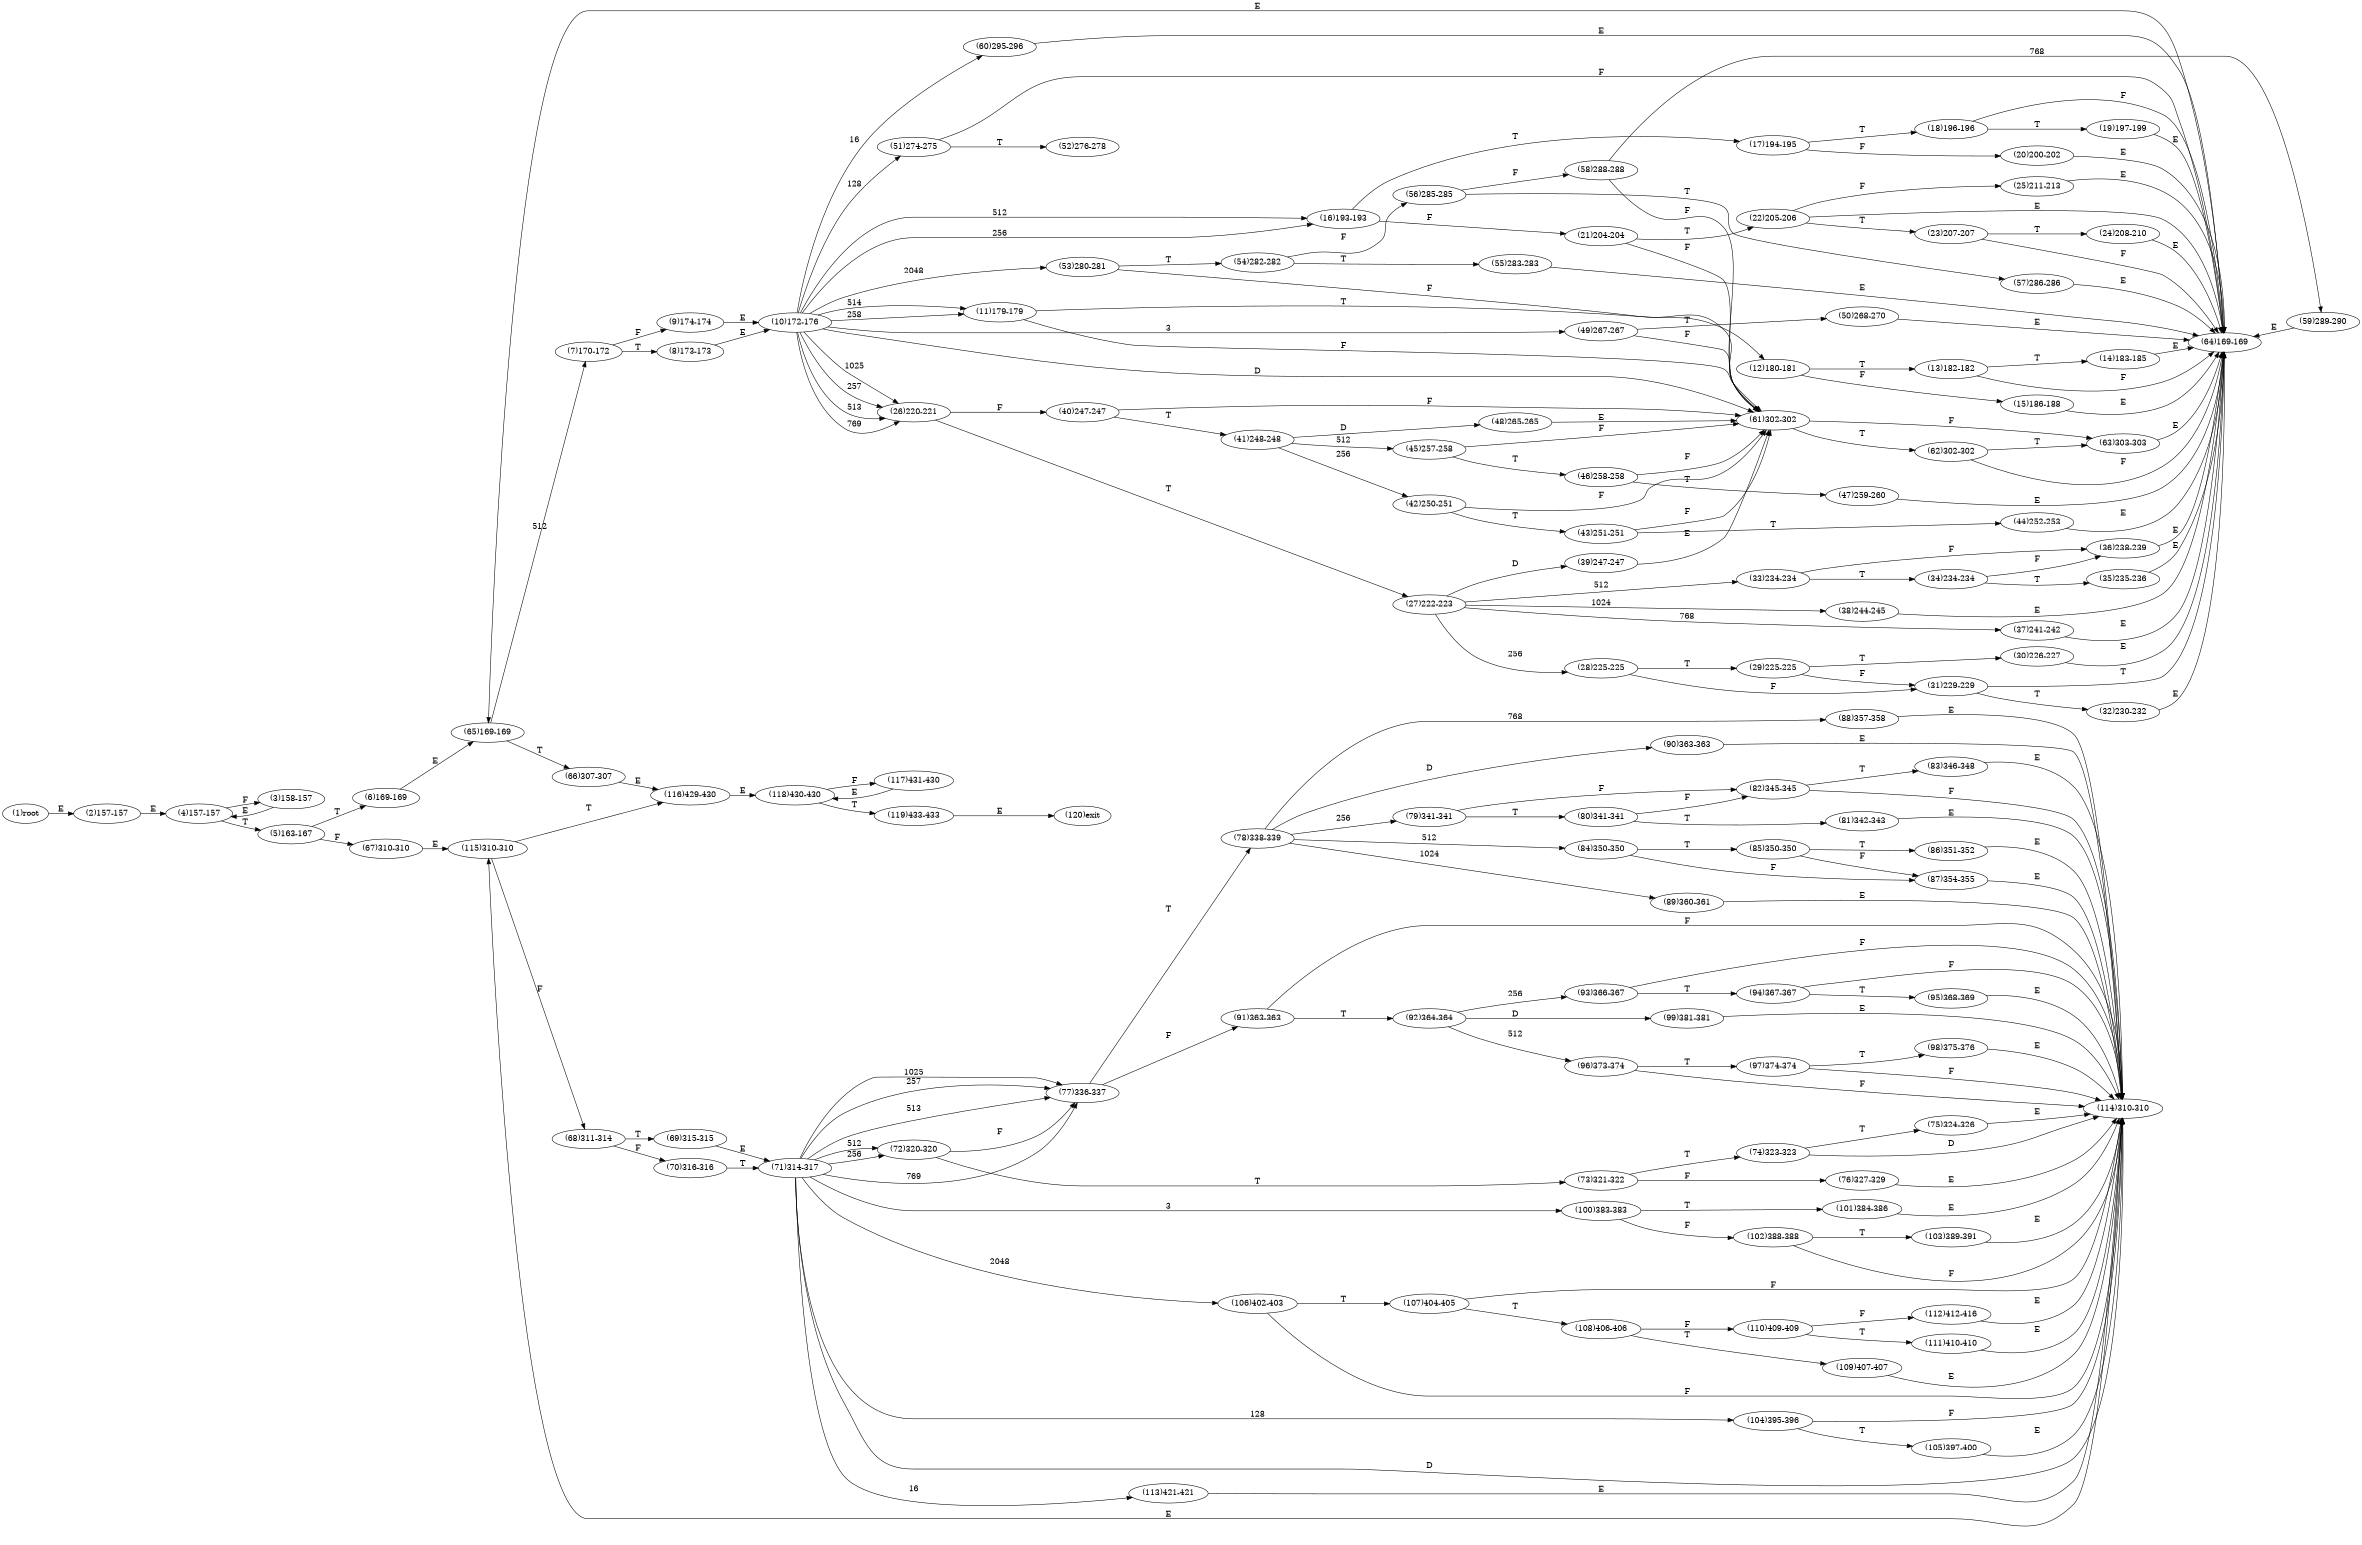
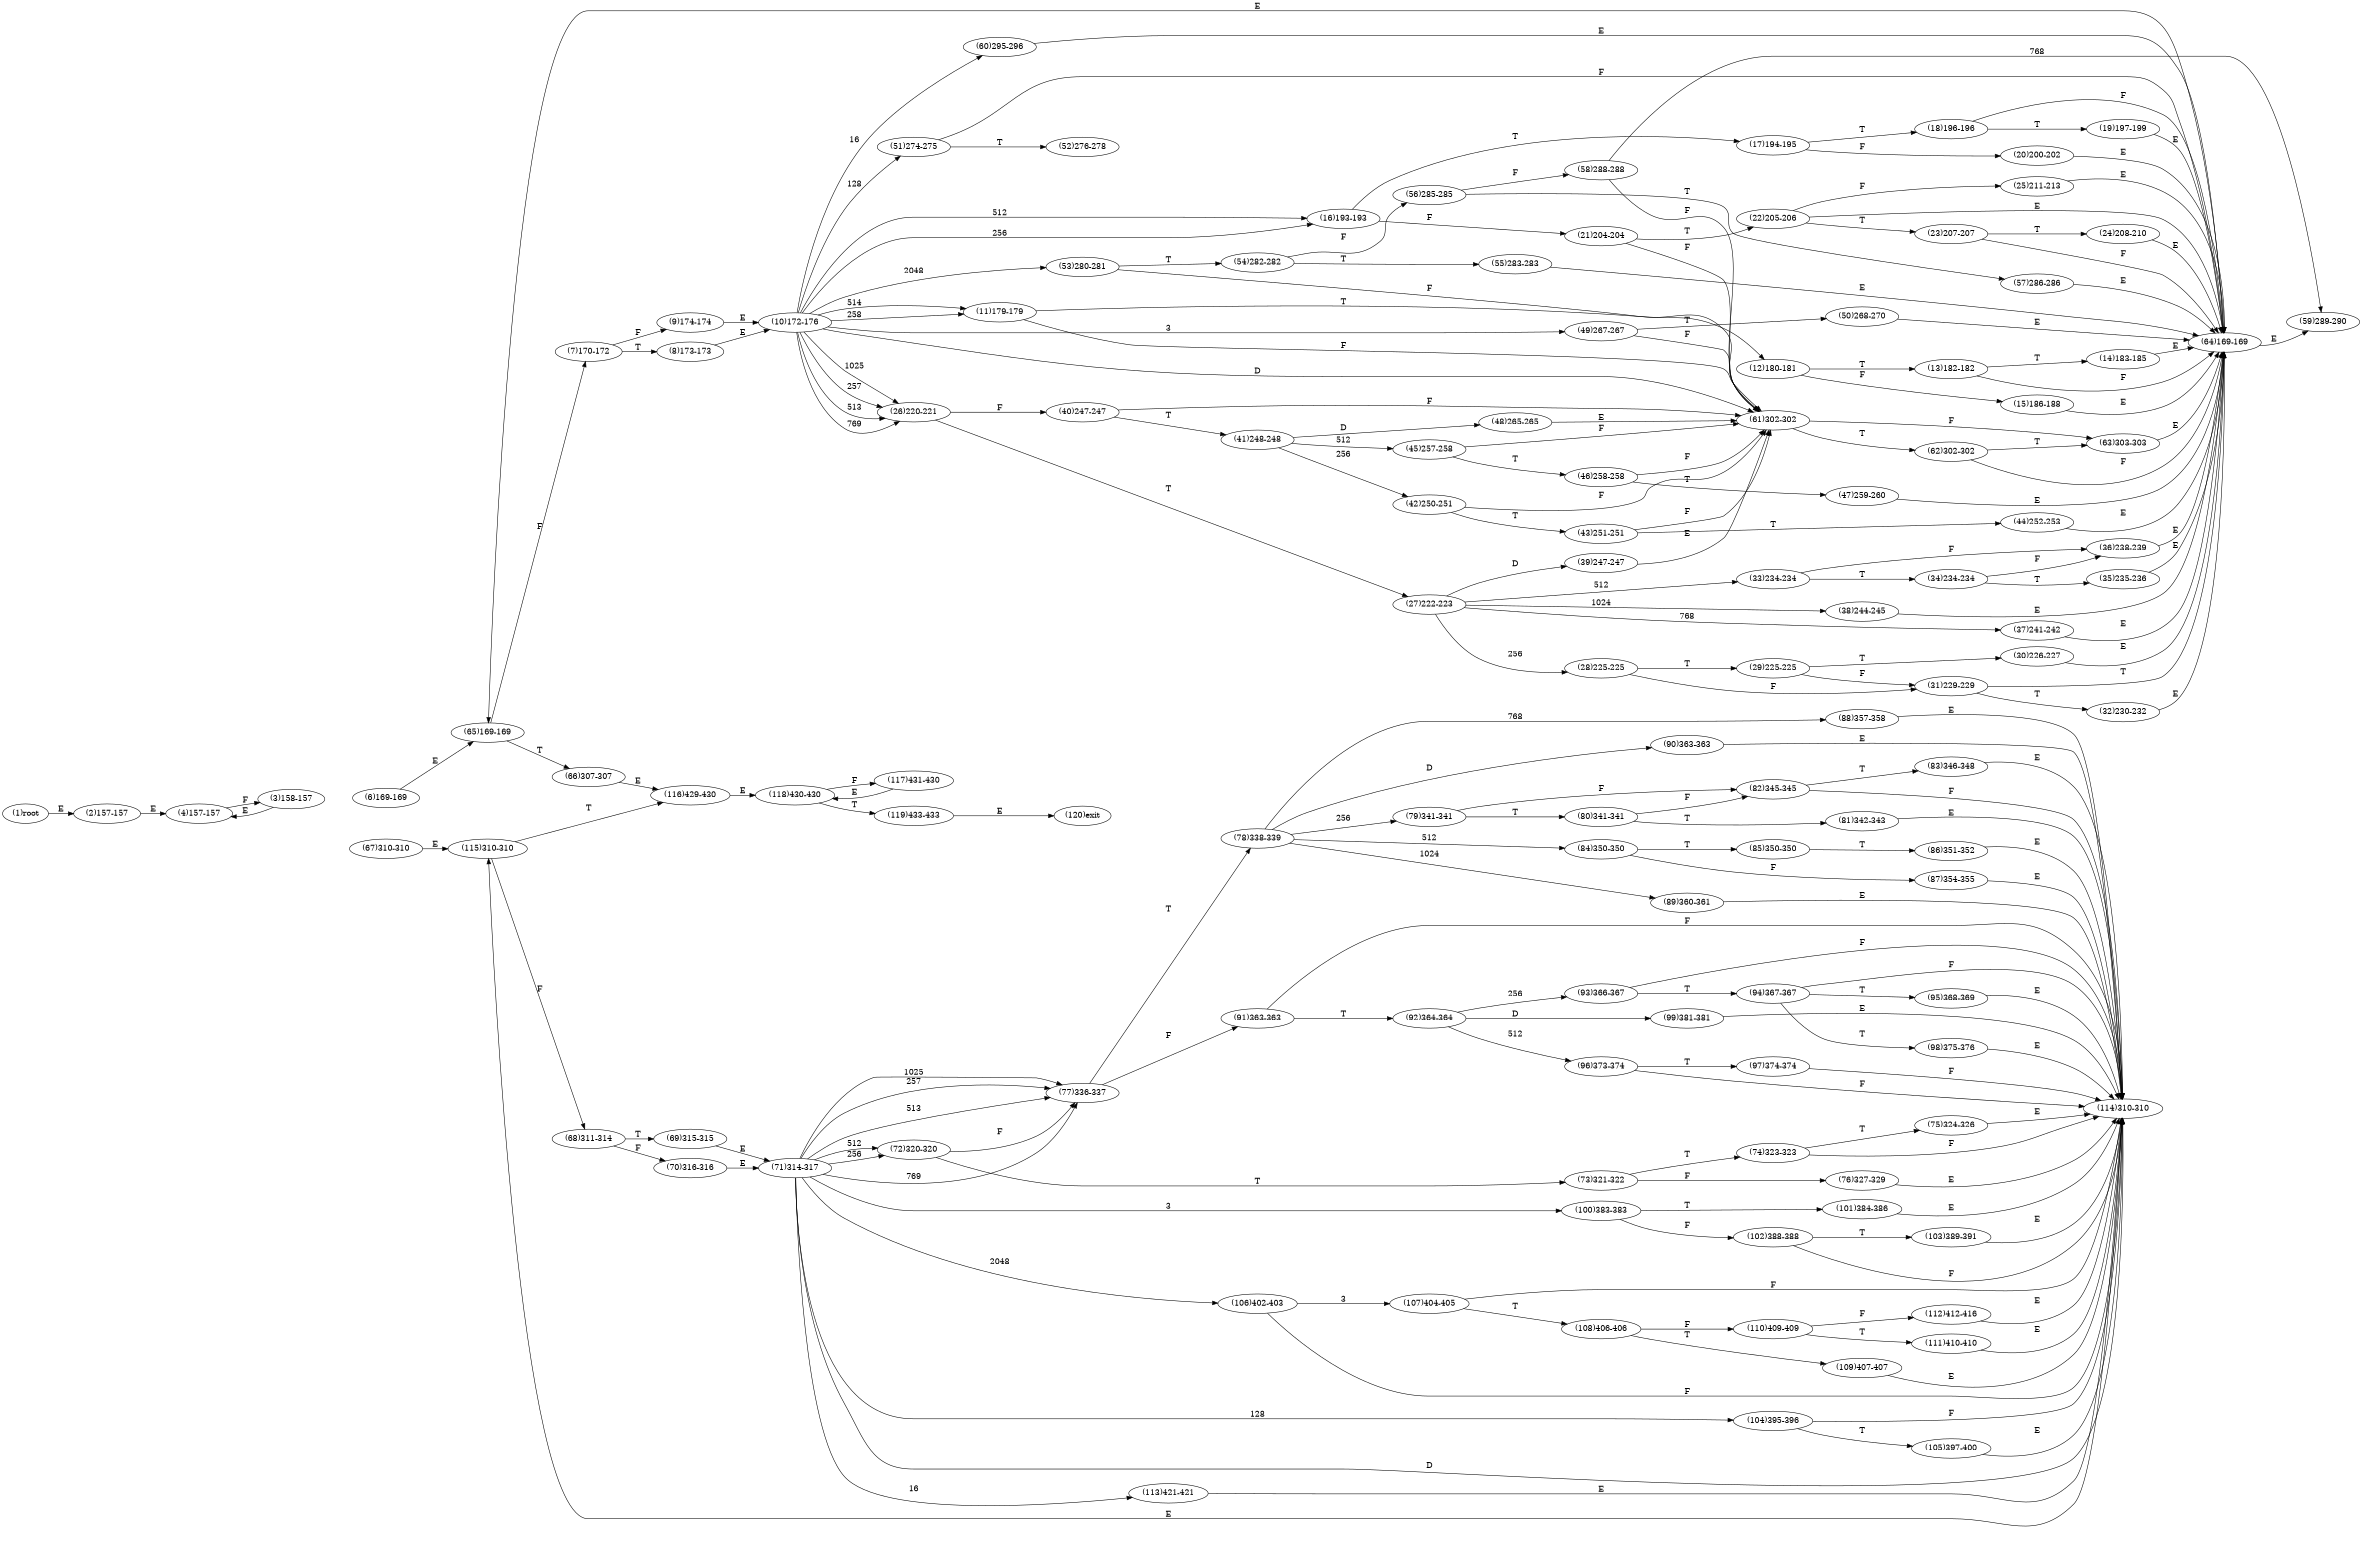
edge "(59)289-290" -> "(64)169-169": reversed
edge "(65)169-169" -> "(7)170-172": label "512" -> "F"
node "(5)163-167": removed
edge "(85)350-350" -> "(87)354-355": removed, label "F"
edge "(97)374-374" -> "(98)375-376": now "(94)367-367" -> "(98)375-376"
edge "(74)323-323" -> "(114)310-310": label "D" -> "F"
edge "(70)316-316" -> "(71)314-317": label "T" -> "E"
edge "(106)402-403" -> "(107)404-405": label "T" -> "3"
